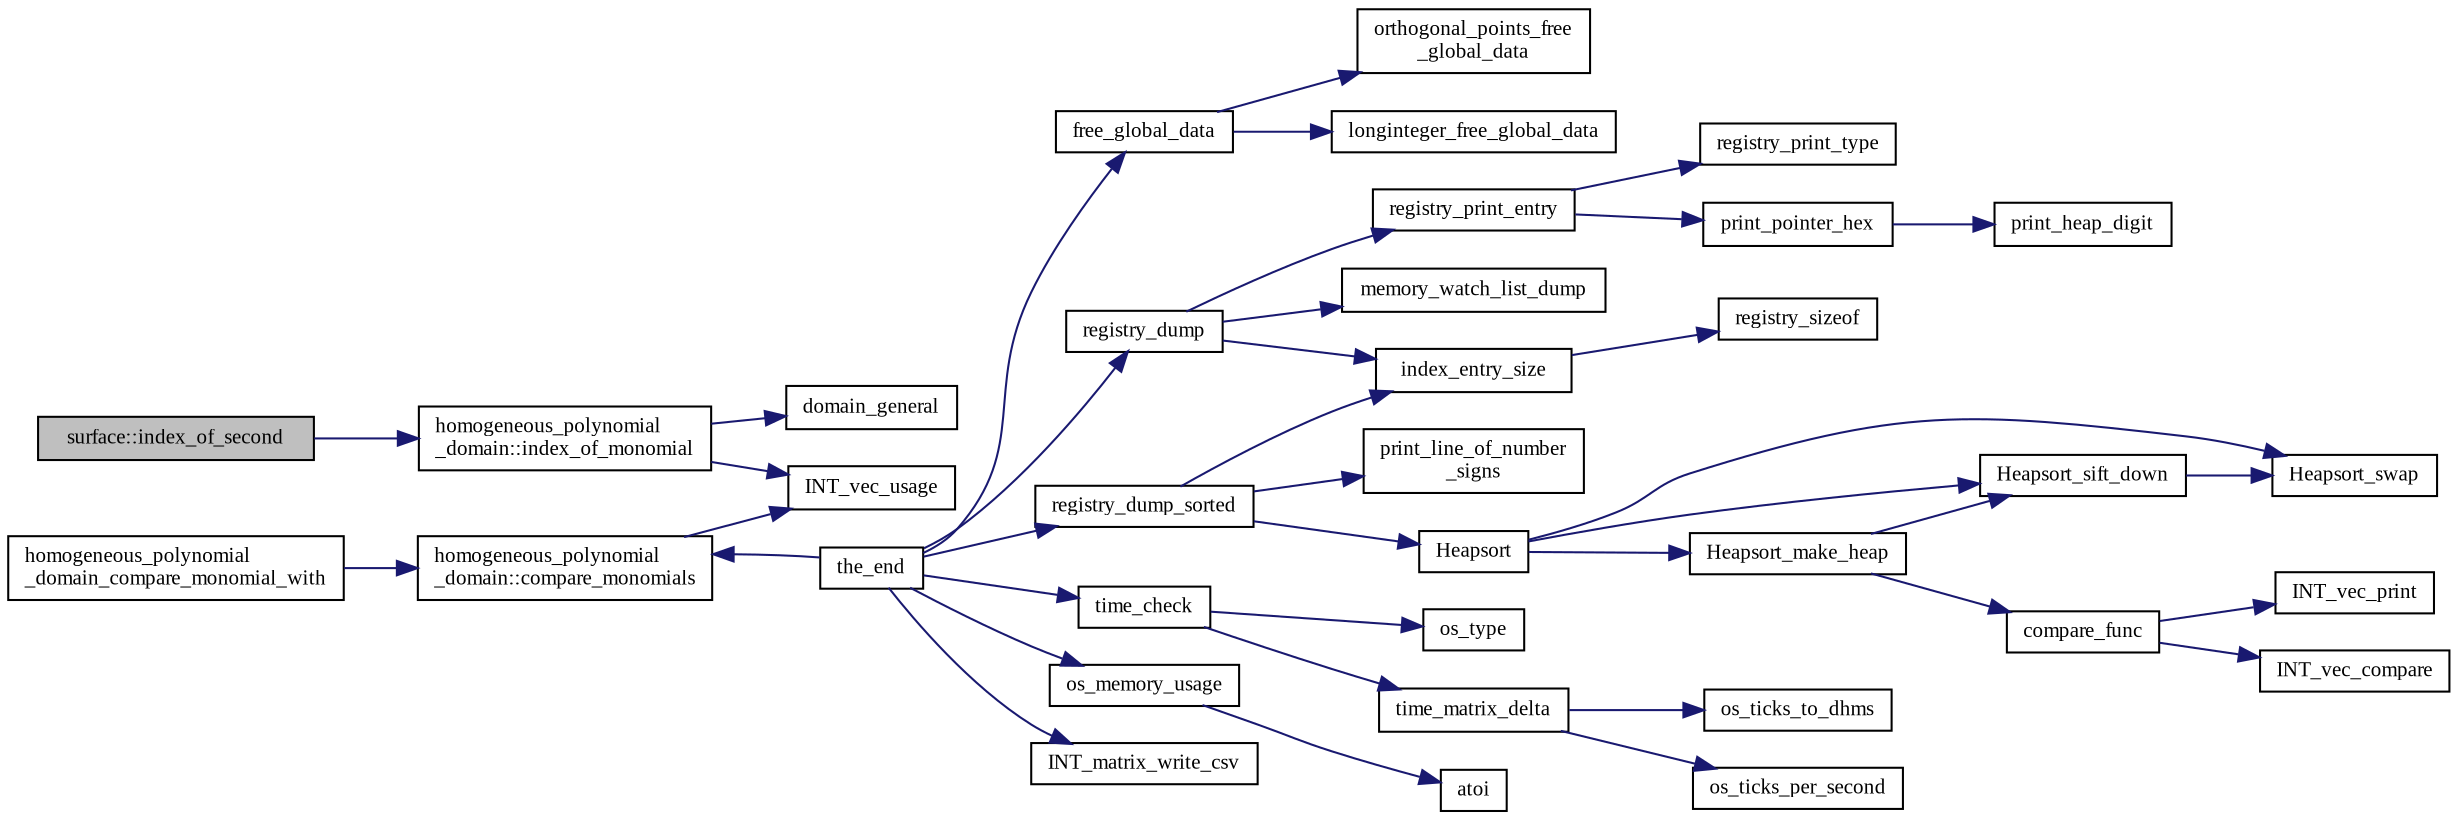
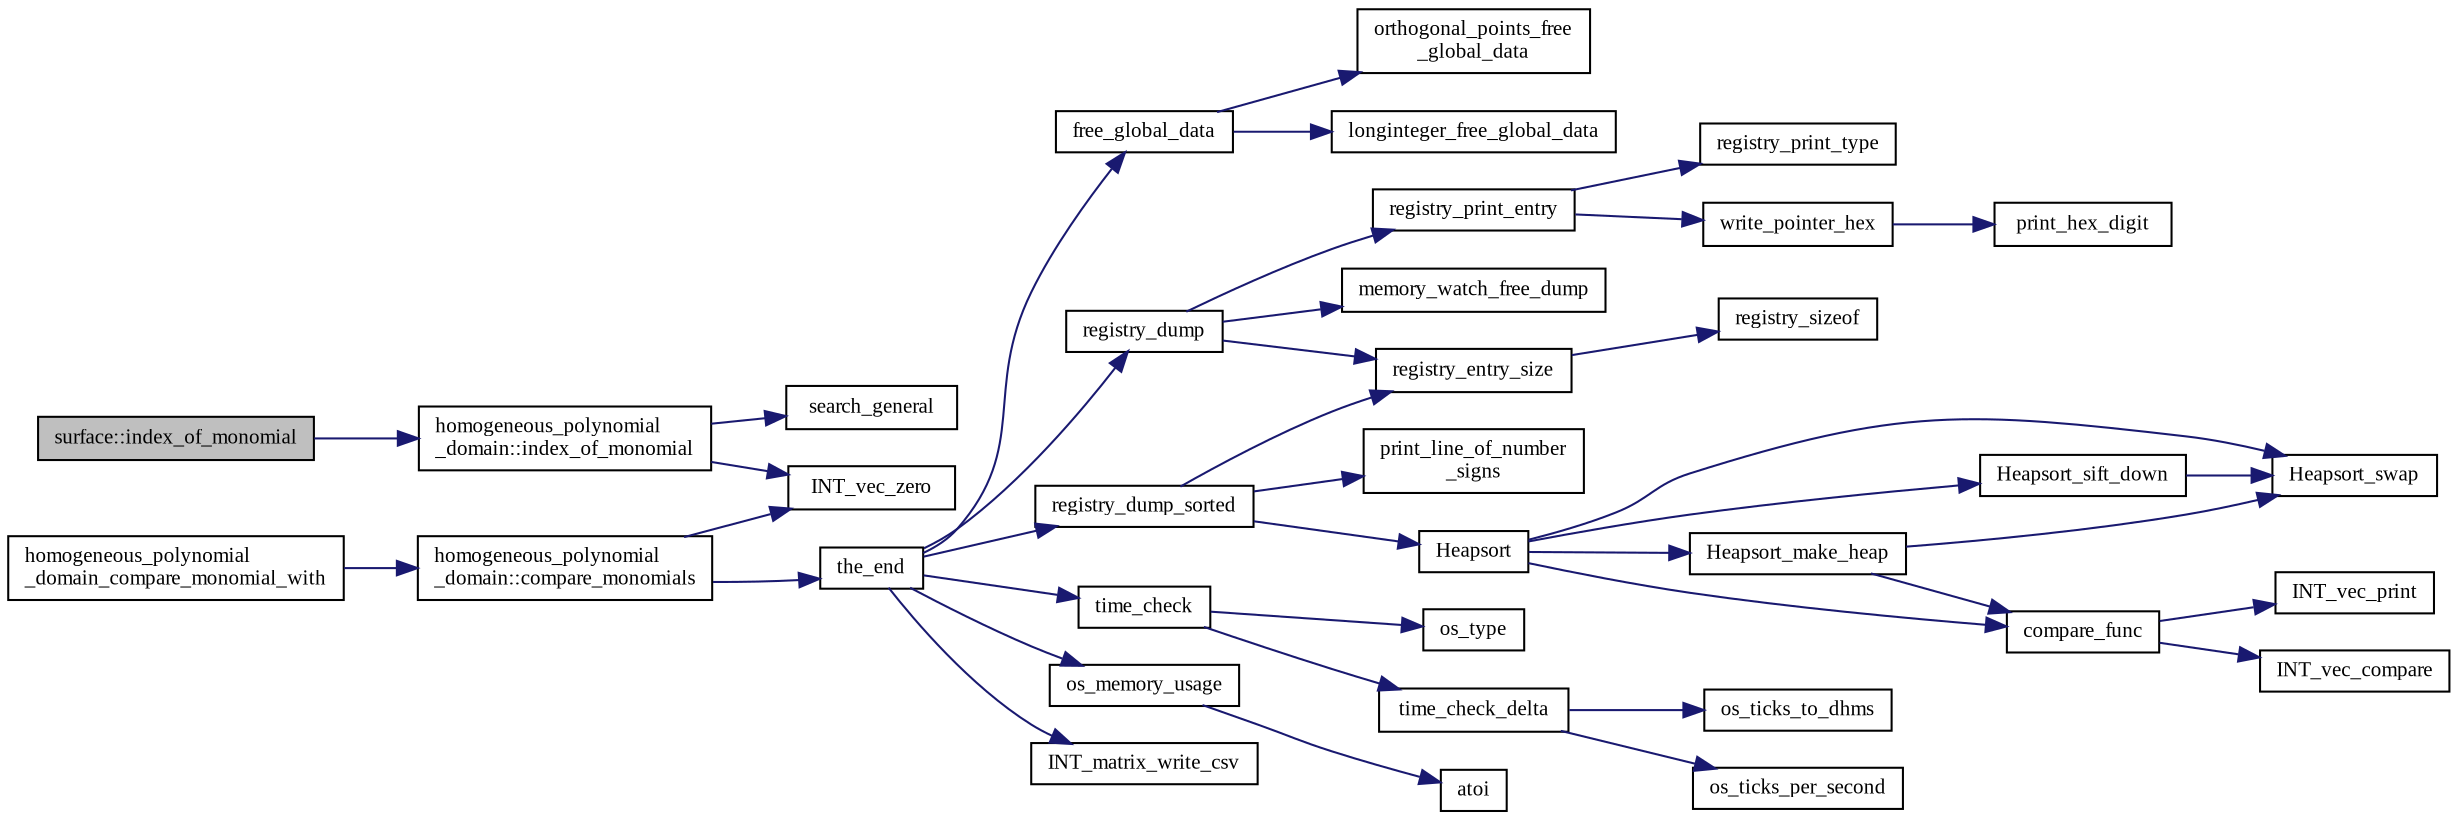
node "print_pointer_hex": label "print_pointer_hex" -> "write_pointer_hex"
node "print_heap_digit": label "print_heap_digit" -> "print_hex_digit"
node "memory_watch_list_dump": label "memory_watch_list_dump" -> "memory_watch_free_dump"
node "index_entry_size": label "index_entry_size" -> "registry_entry_size"
node "domain_general": label "domain_general" -> "search_general"
node "surface::index_of_second": label "surface::index_of_second" -> "surface::index_of_monomial"
node "INT_vec_usage": label "INT_vec_usage" -> "INT_vec_zero"
edge "Heapsort_make_heap" -> "Heapsort_sift_down": now "Heapsort_make_heap" -> "Heapsort_swap"
edge "the_end" -> "homogeneous_polynomial _domain::compare_monomials": reversed
edge "Heapsort" -> "compare_func": added
node "time_matrix_delta": label "time_matrix_delta" -> "time_check_delta"
